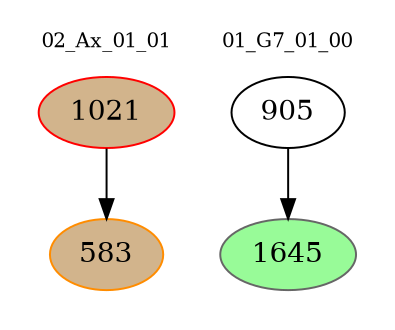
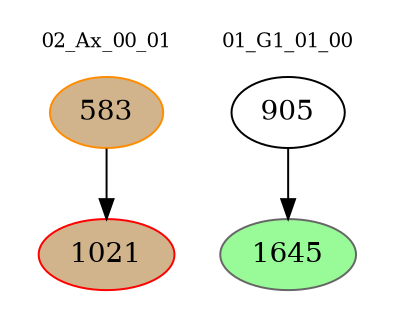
cluster "02_Ax_01_01": label "02_Ax_01_01" -> "02_Ax_00_01"
cluster "01_G7_01_00": label "01_G7_01_00" -> "01_G1_01_00"
edge "1021" -> "583": reversed
